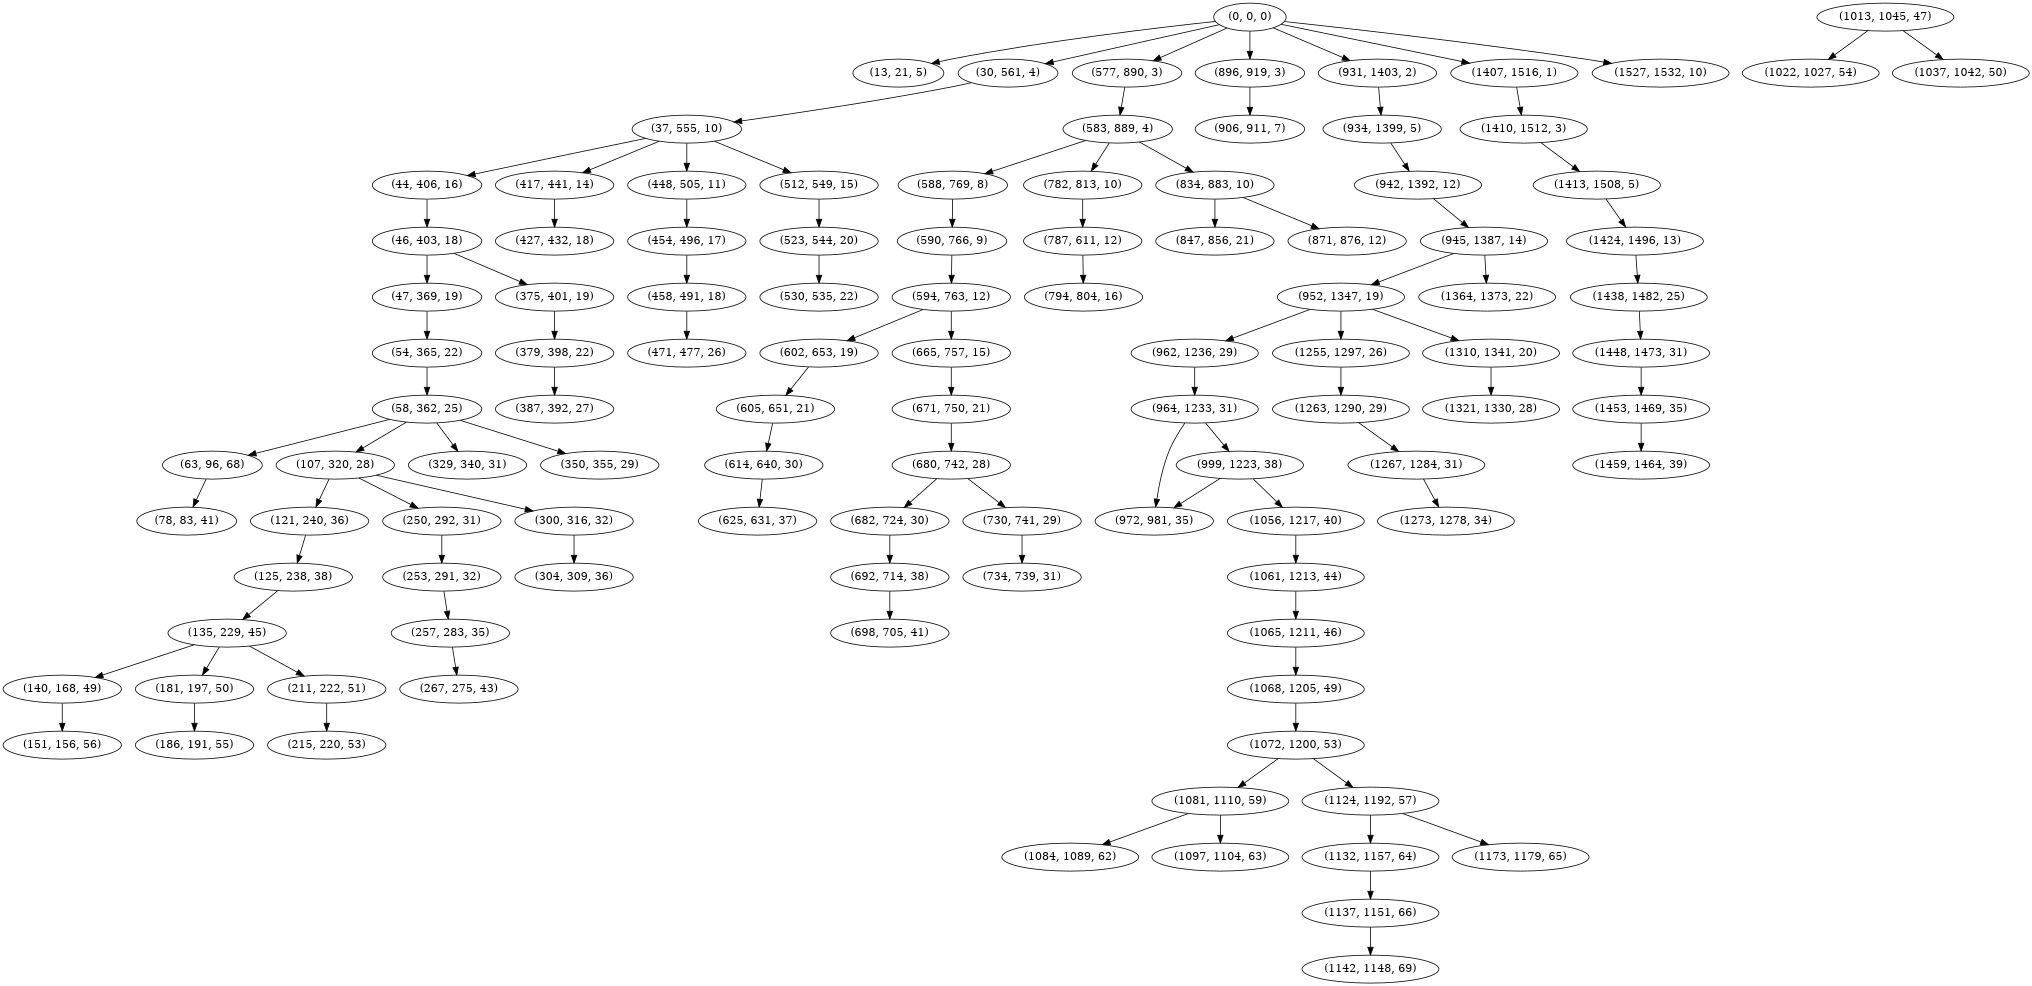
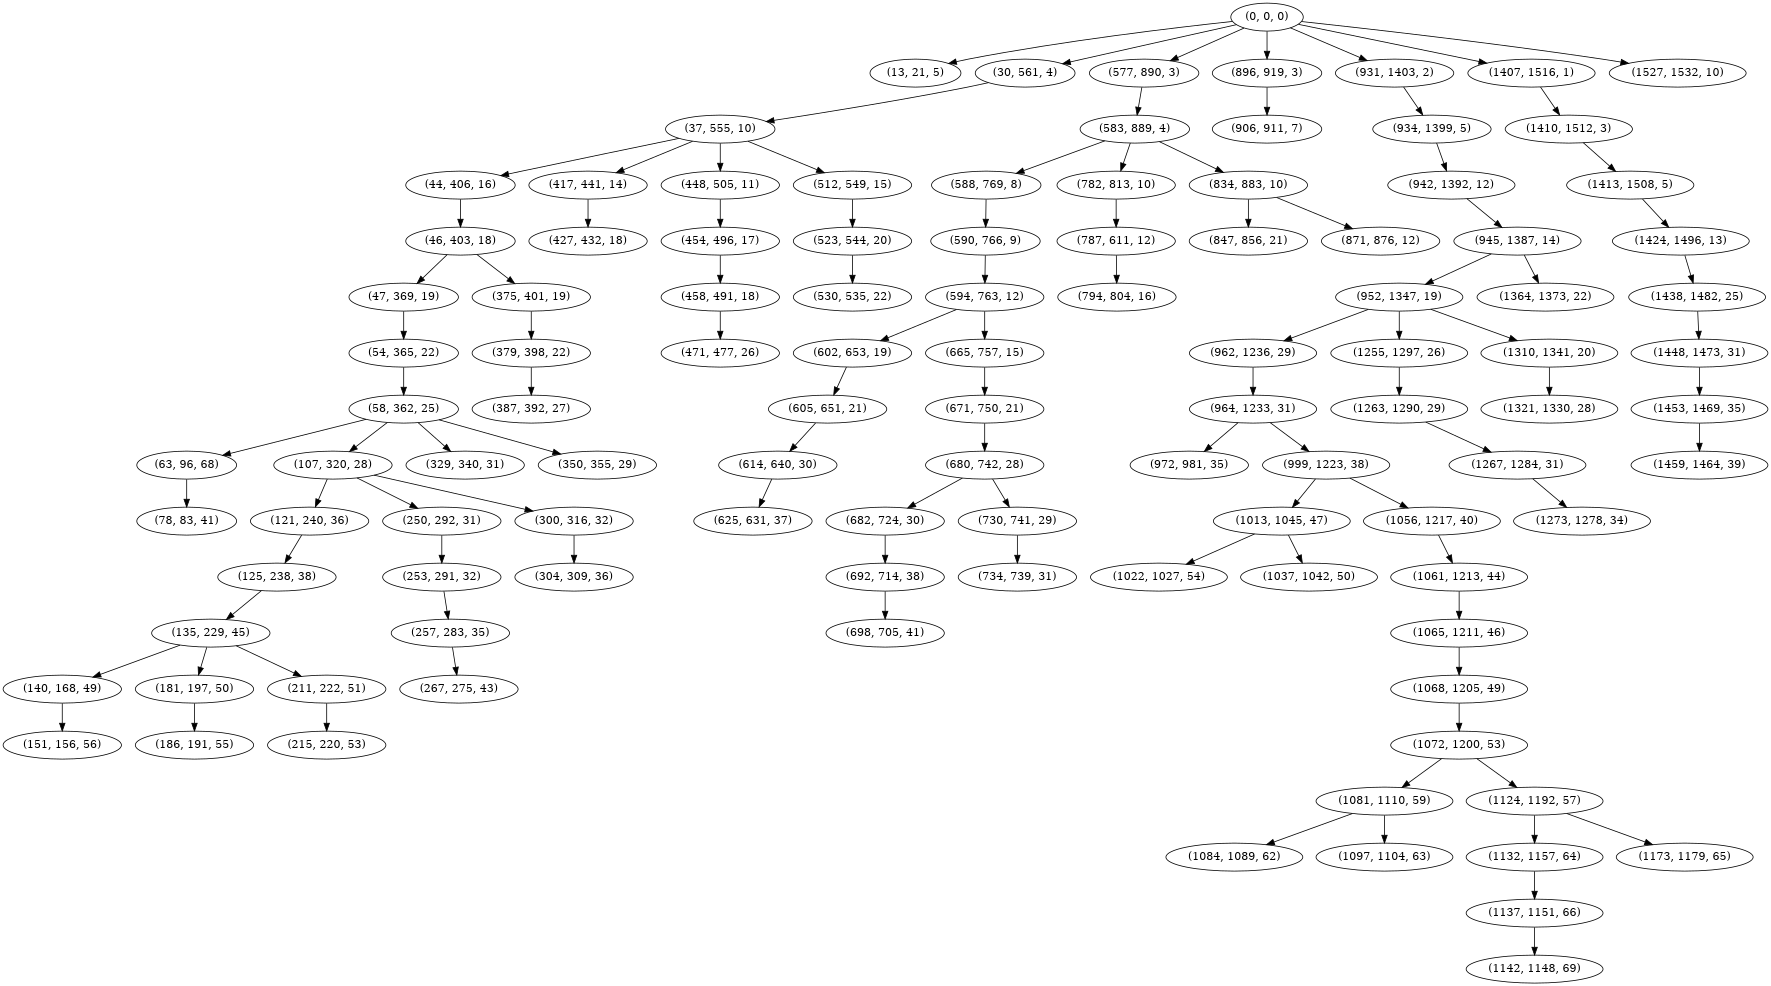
edge "(999, 1223, 38)" -> "(972, 981, 35)": now "(999, 1223, 38)" -> "(1013, 1045, 47)"
